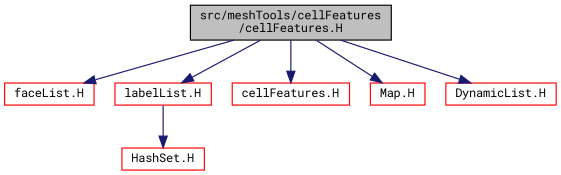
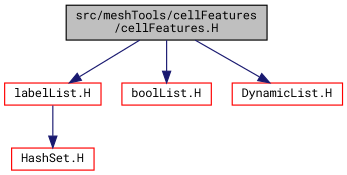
node "faceList.H": removed
node "cellFeatures.H": label "cellFeatures.H" -> "boolList.H"
node "Map.H": removed
